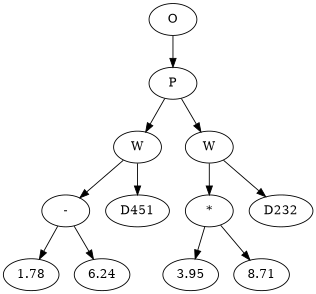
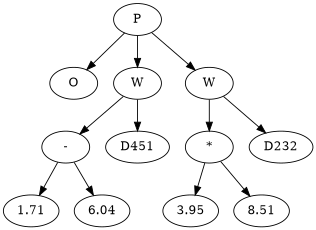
edge "O" -> "P": reversed
node "1.78": label "1.78" -> "1.71"
node "6.24": label "6.24" -> "6.04"
node "8.71": label "8.71" -> "8.51"
